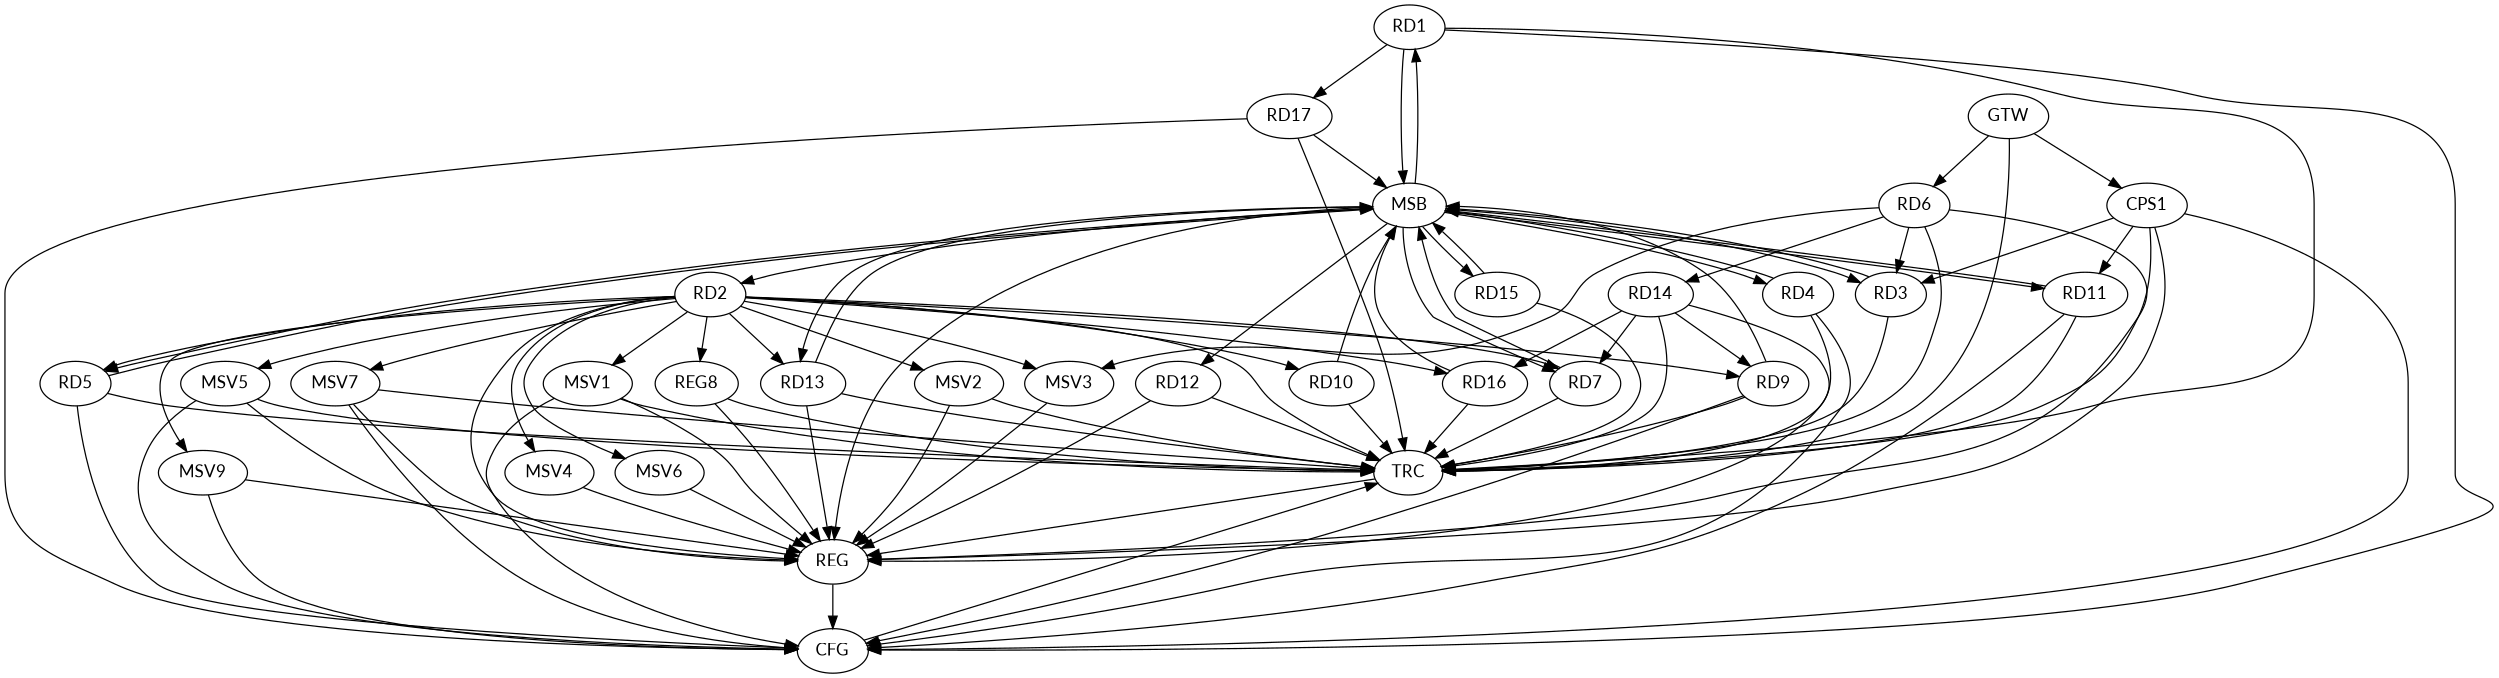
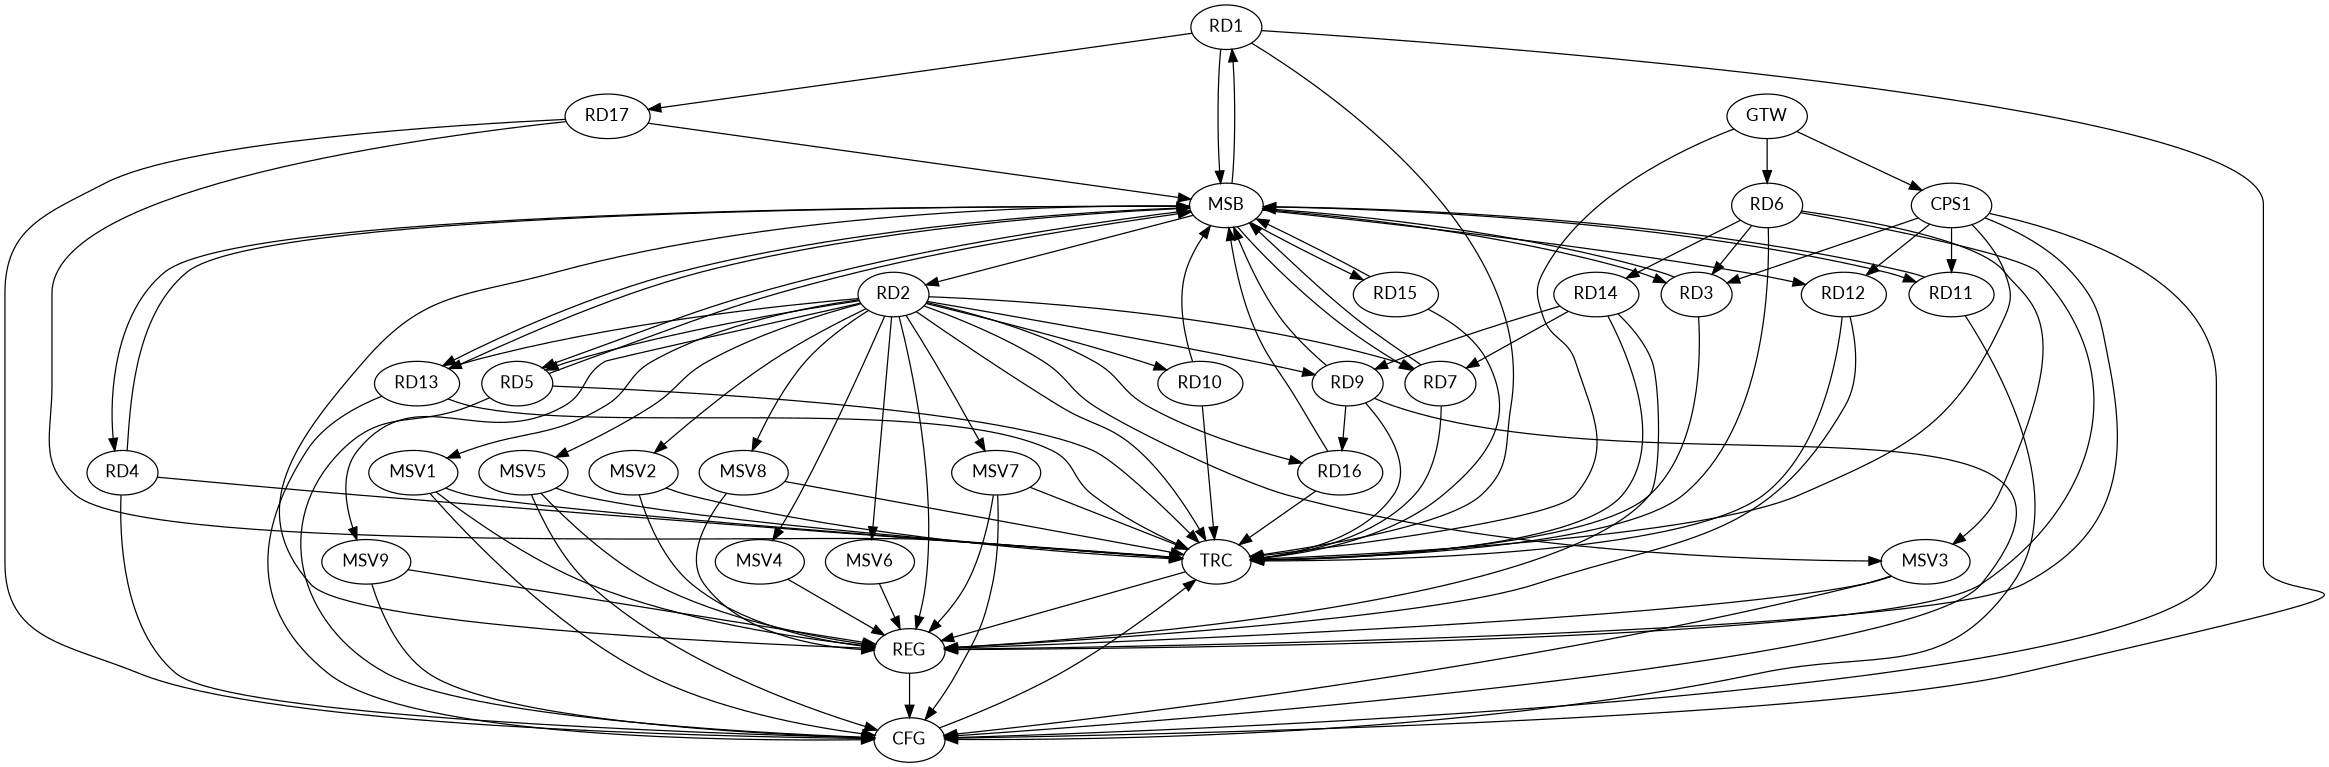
edge "CPS1" -> "RD12": added
edge "RD14" -> "RD16": now "RD9" -> "RD16"
node "REG8": label "REG8" -> "MSV8"
edge "RD11" -> "TRC": removed
edge "RD13" -> "REG": now "RD13" -> "CFG"
edge "MSV3" -> "CFG": added
